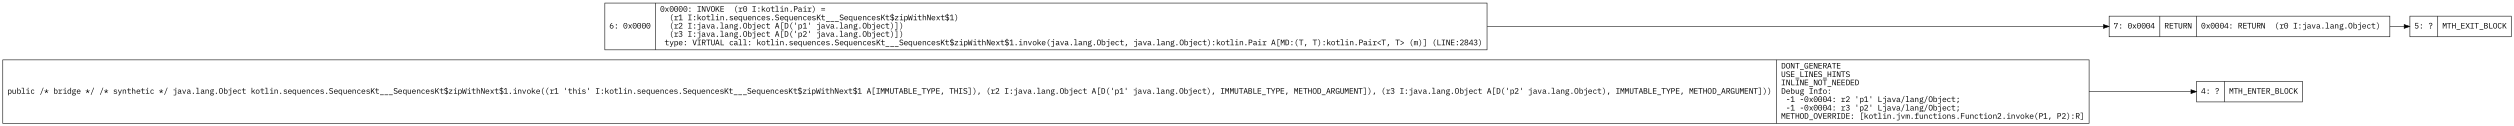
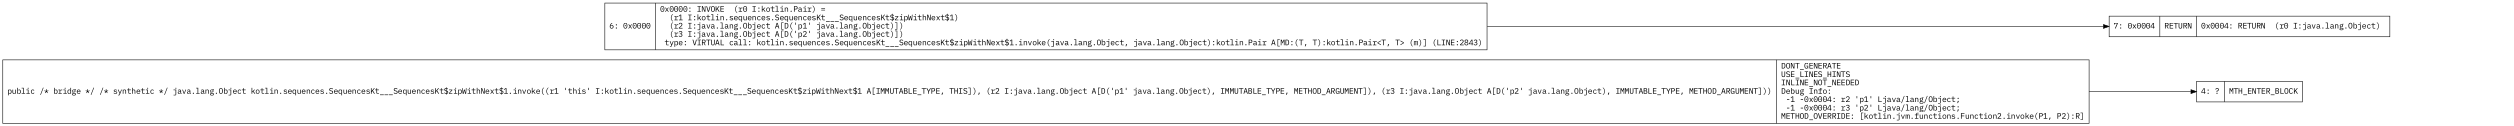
node "5: ?": removed
